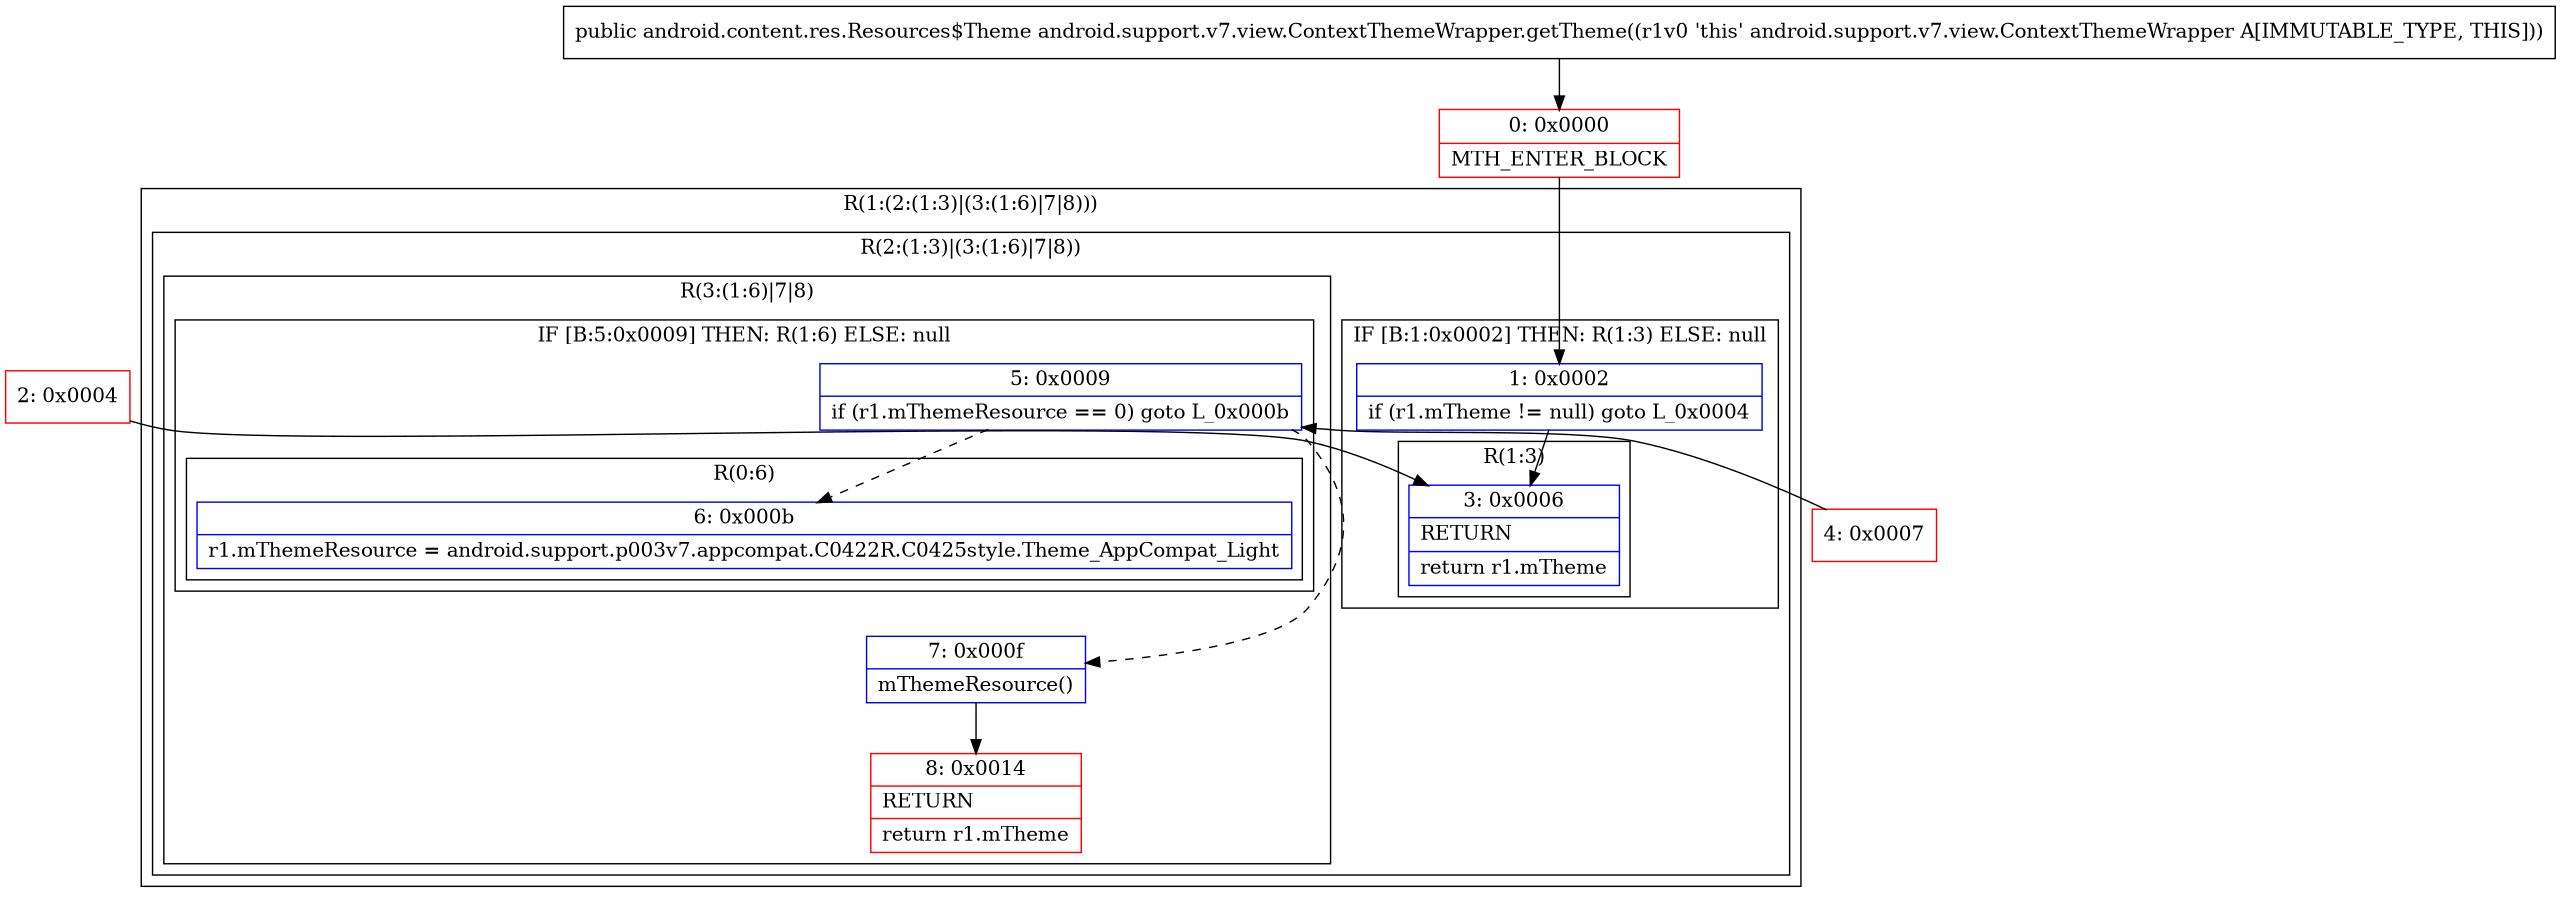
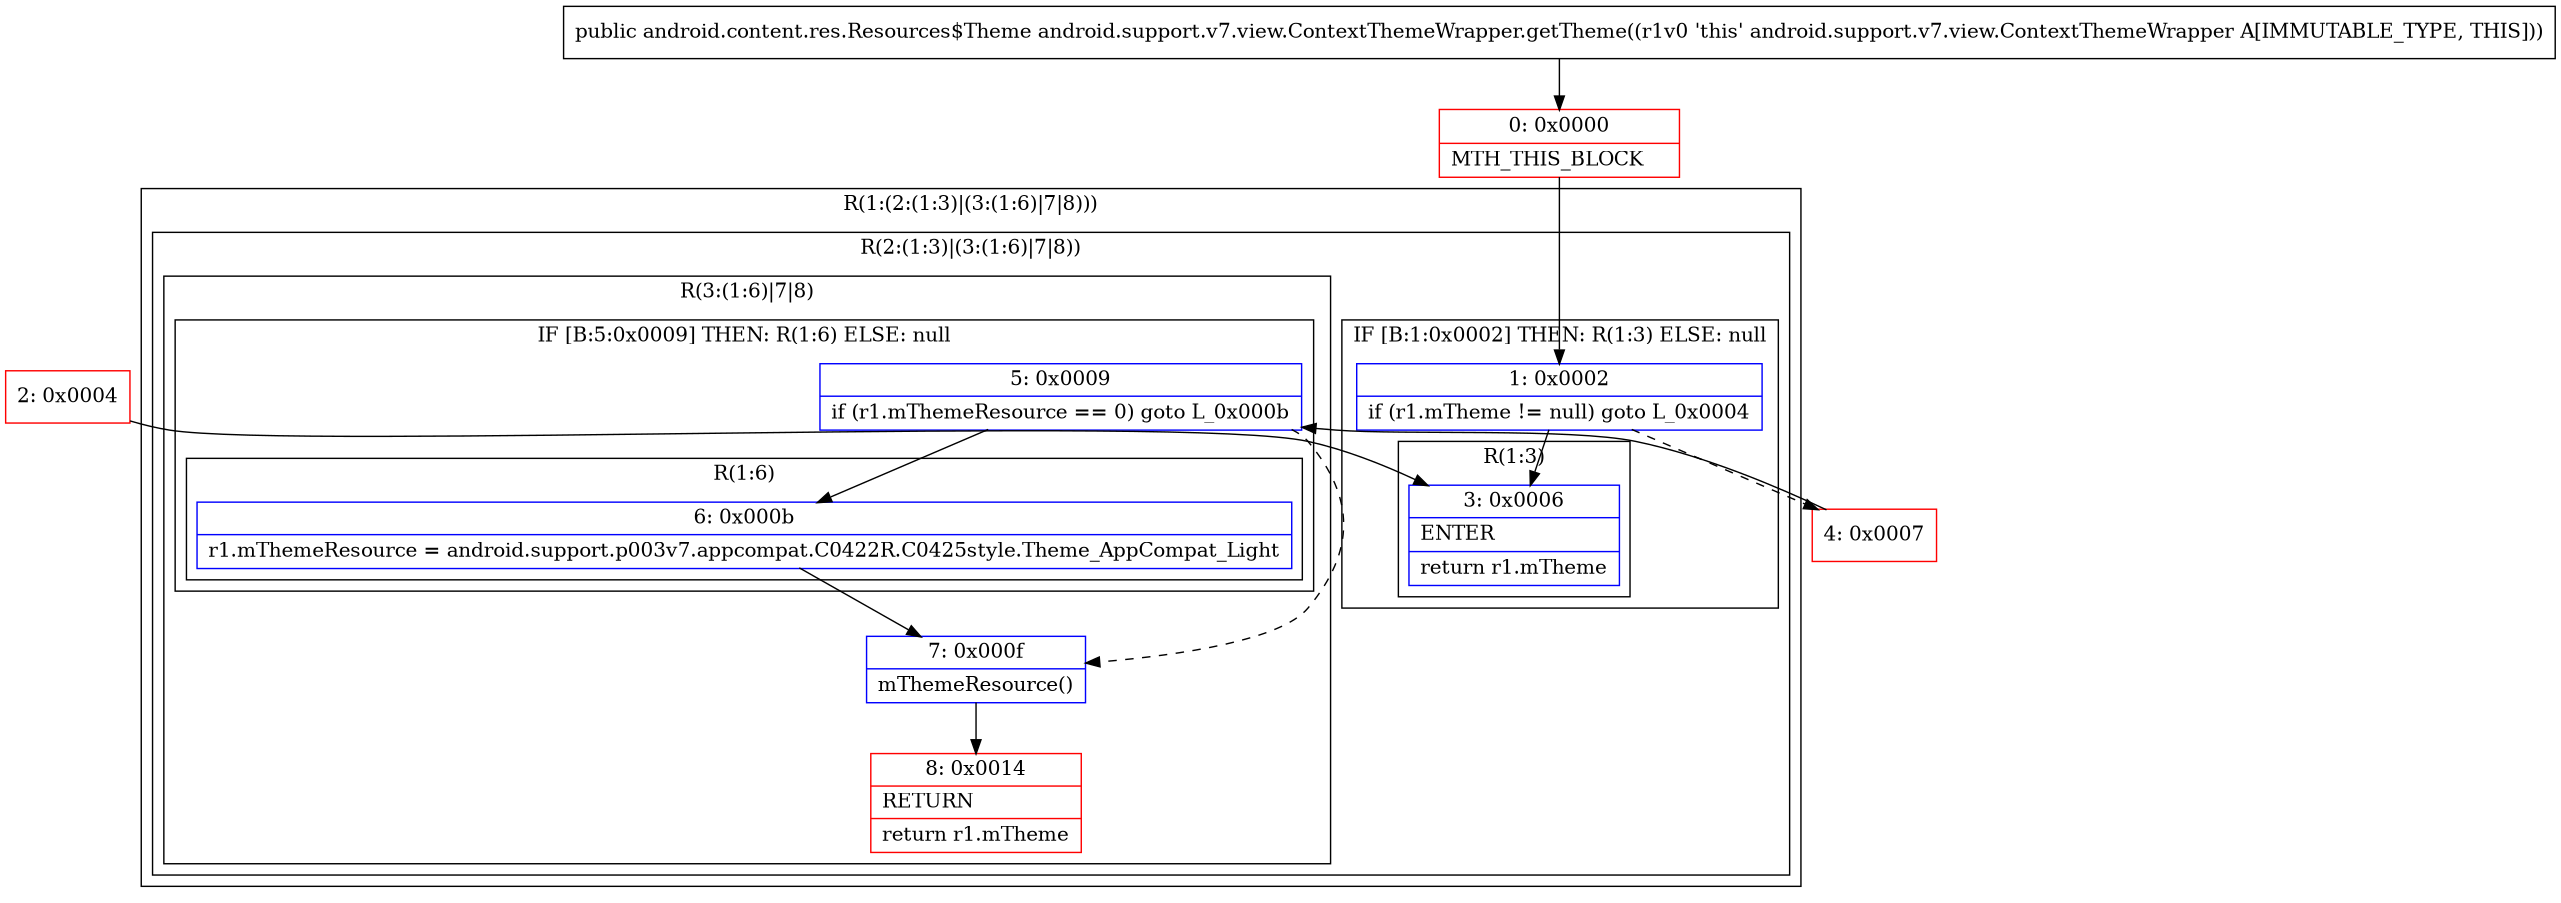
node "0: 0x0000": text "MTH_ENTER_BLOCK" -> "MTH_THIS_BLOCK"
edge "1: 0x0002" -> "4: 0x0007": added
edge "5: 0x0009" -> "6: 0x000b": style dashed -> solid
cluster "R(0:6)": label "R(0:6)" -> "R(1:6)"
node "3: 0x0006": text "RETURN" -> "ENTER"
edge "6: 0x000b" -> "7: 0x000f": added
